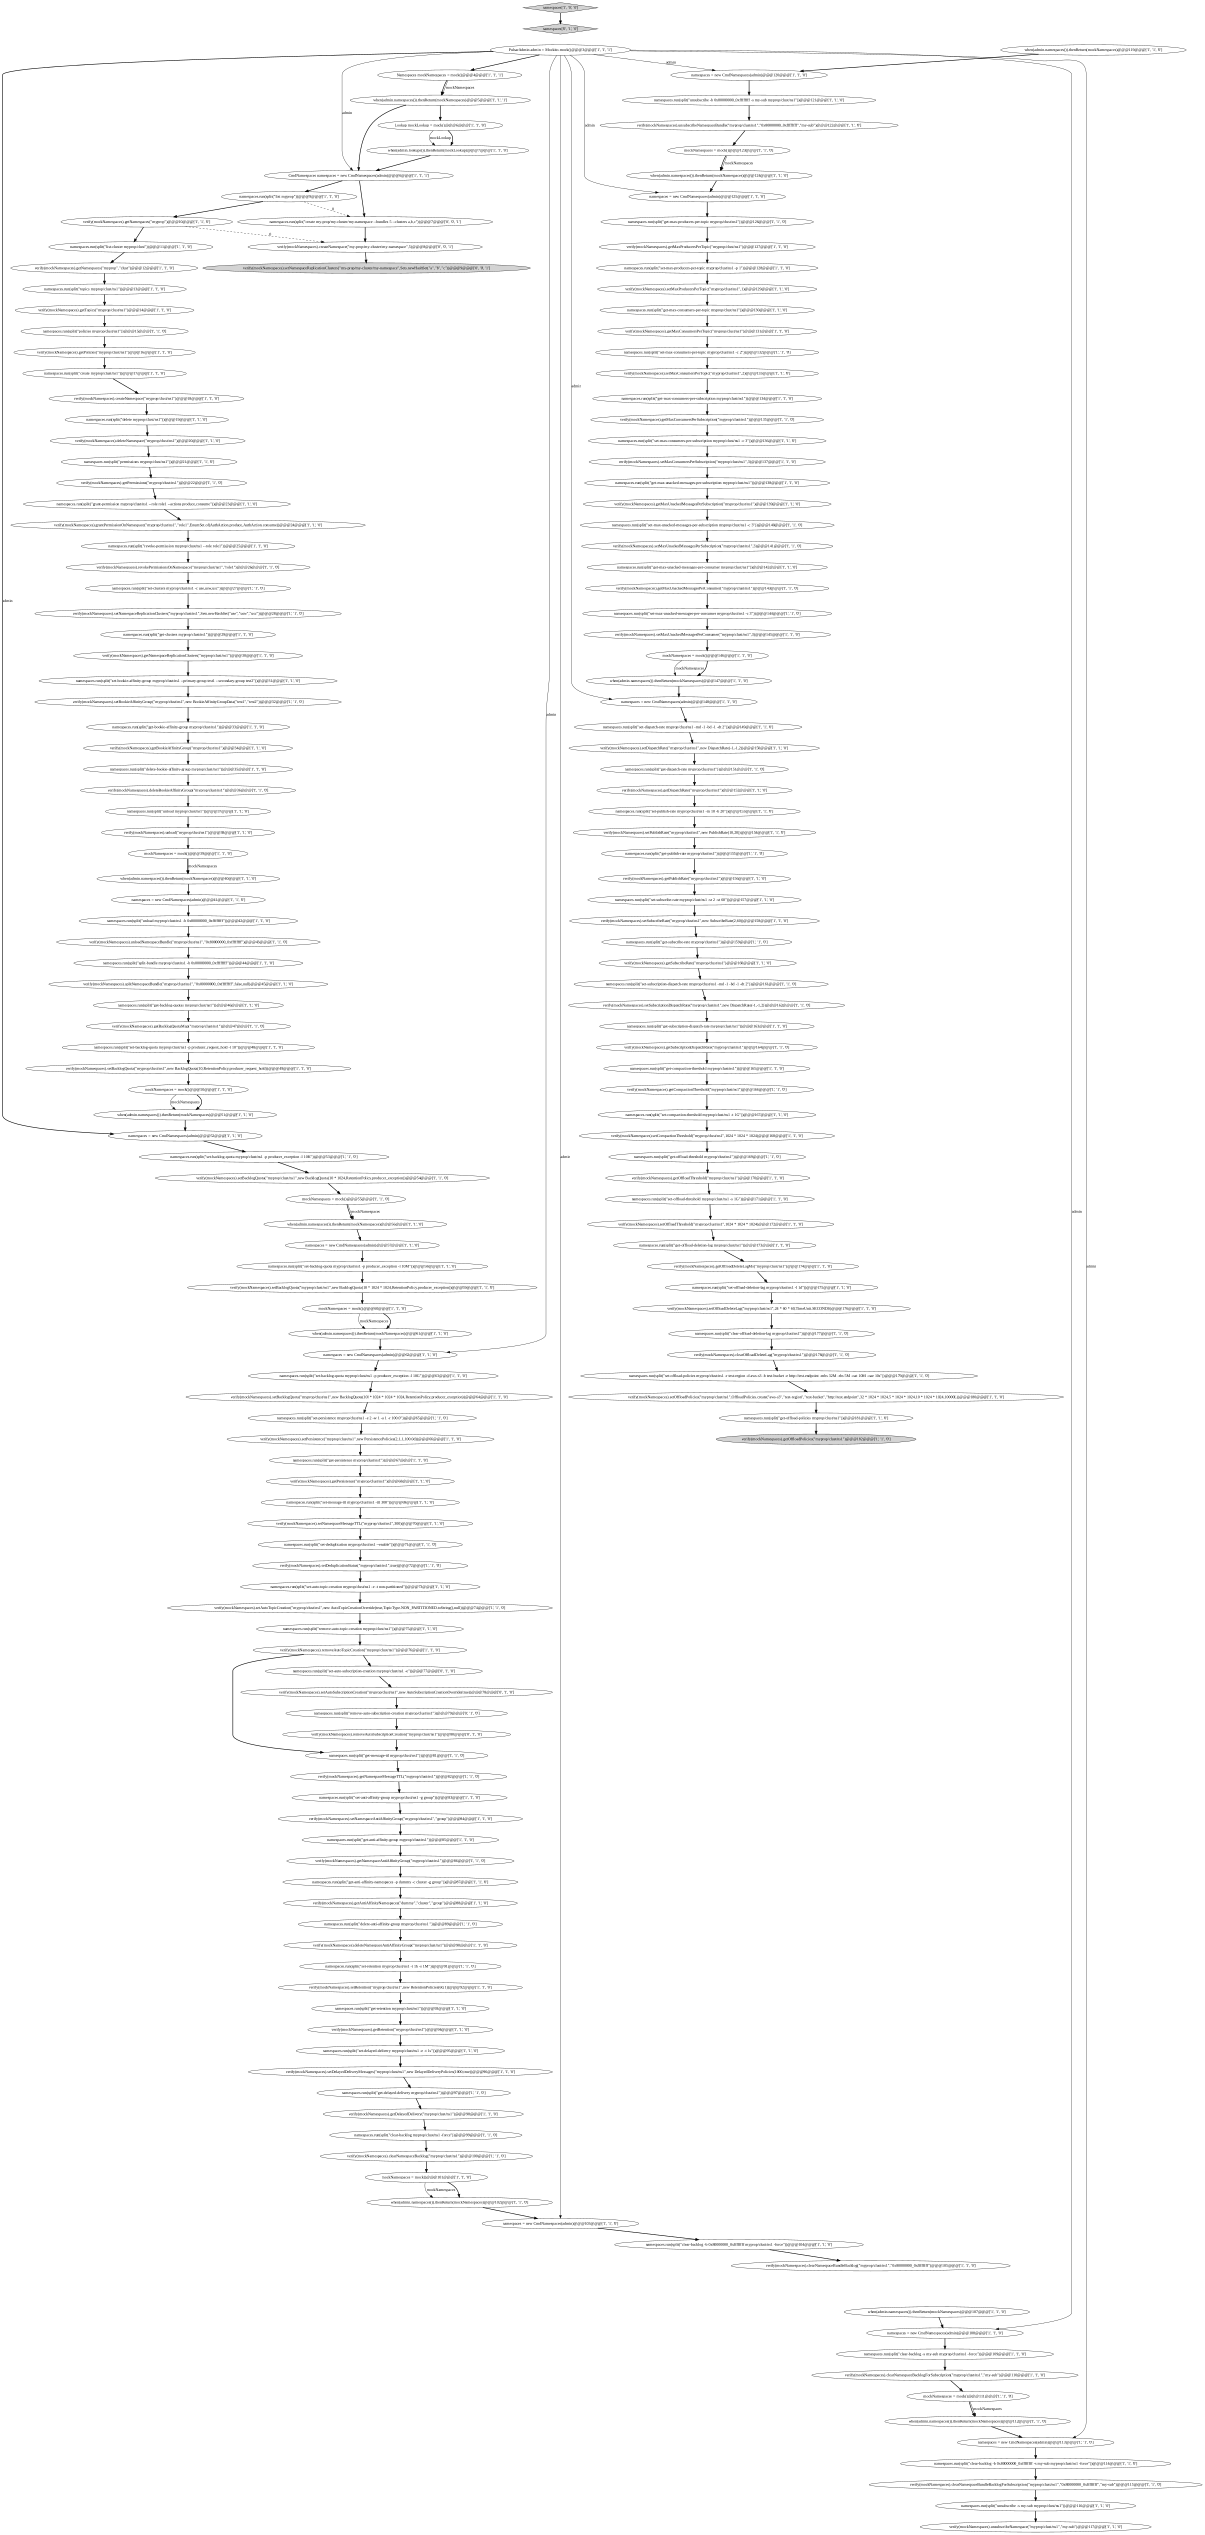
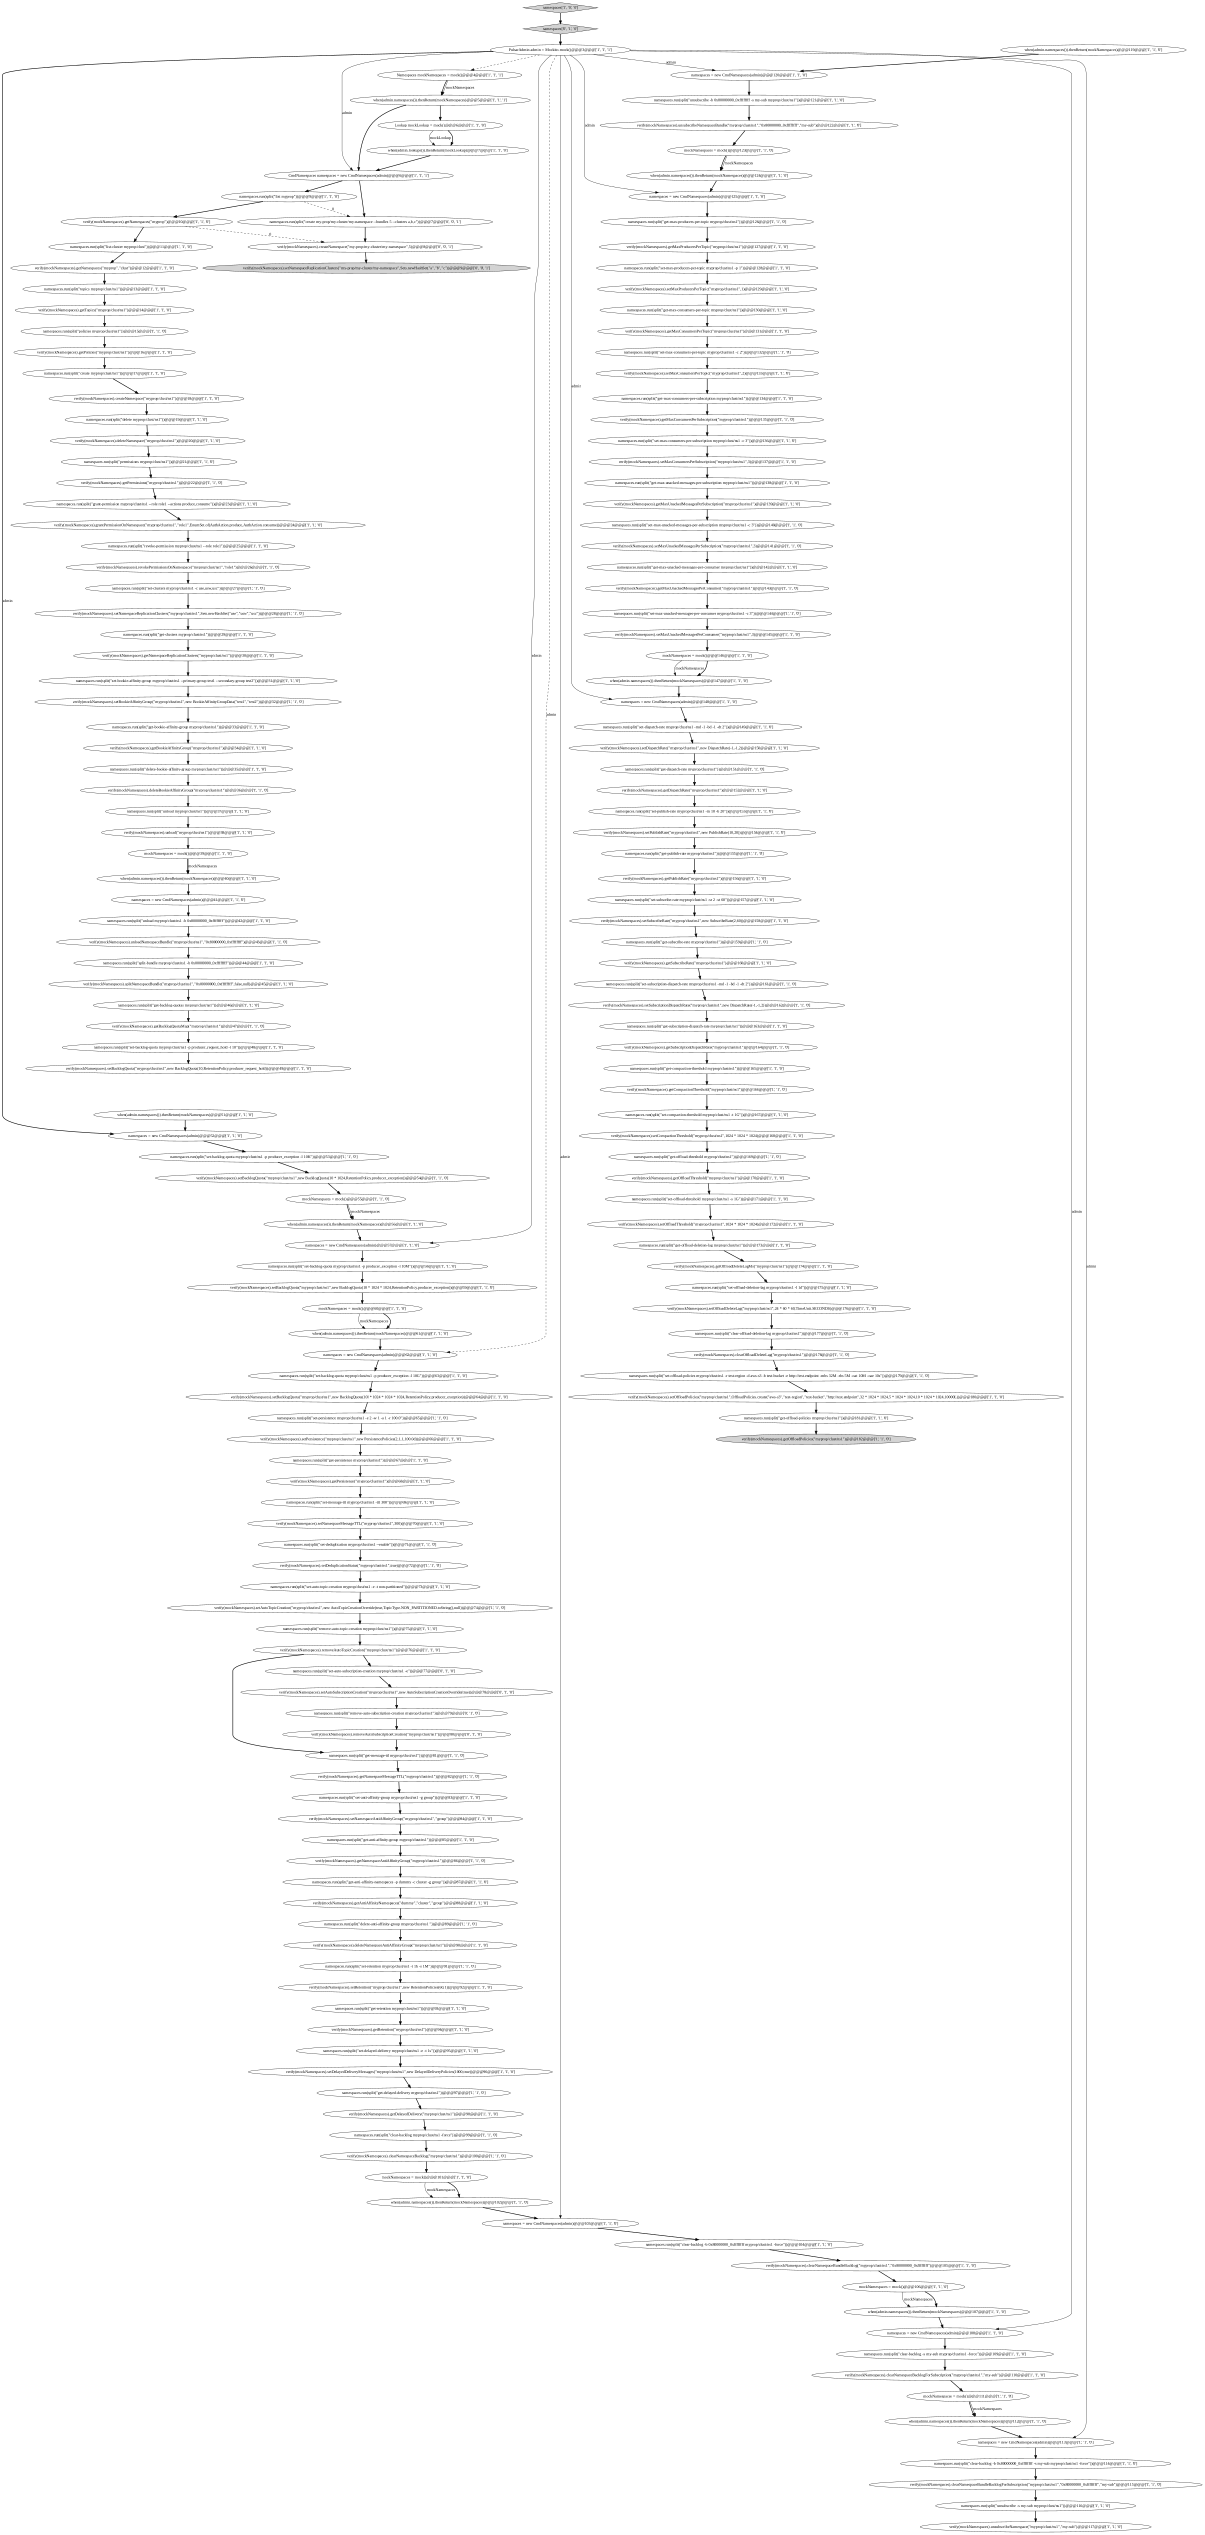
edge "namespaces['0', '1', '0']" -> "PulsarAdmin admin = Mockito.mock()@@@3@@@['1', '1', '1']": added
edge "PulsarAdmin admin = Mockito.mock()@@@3@@@['1', '1', '1']" -> "Namespaces mockNamespaces = mock()@@@4@@@['1', '1', '1']": style bold -> dashed
edge "PulsarAdmin admin = Mockito.mock()@@@3@@@['1', '1', '1']" -> "namespaces = new CmdNamespaces(admin)@@@57@@@['1', '1', '0']": added, label "admin"
edge "PulsarAdmin admin = Mockito.mock()@@@3@@@['1', '1', '1']" -> "namespaces = new CmdNamespaces(admin)@@@62@@@['1', '1', '0']": style solid -> dashed
node "mockNamespaces = mock()@@@50@@@['1', '1', '0']": removed
node "mockNamespaces = mock()@@@106@@@['1', '1', '0']": added
